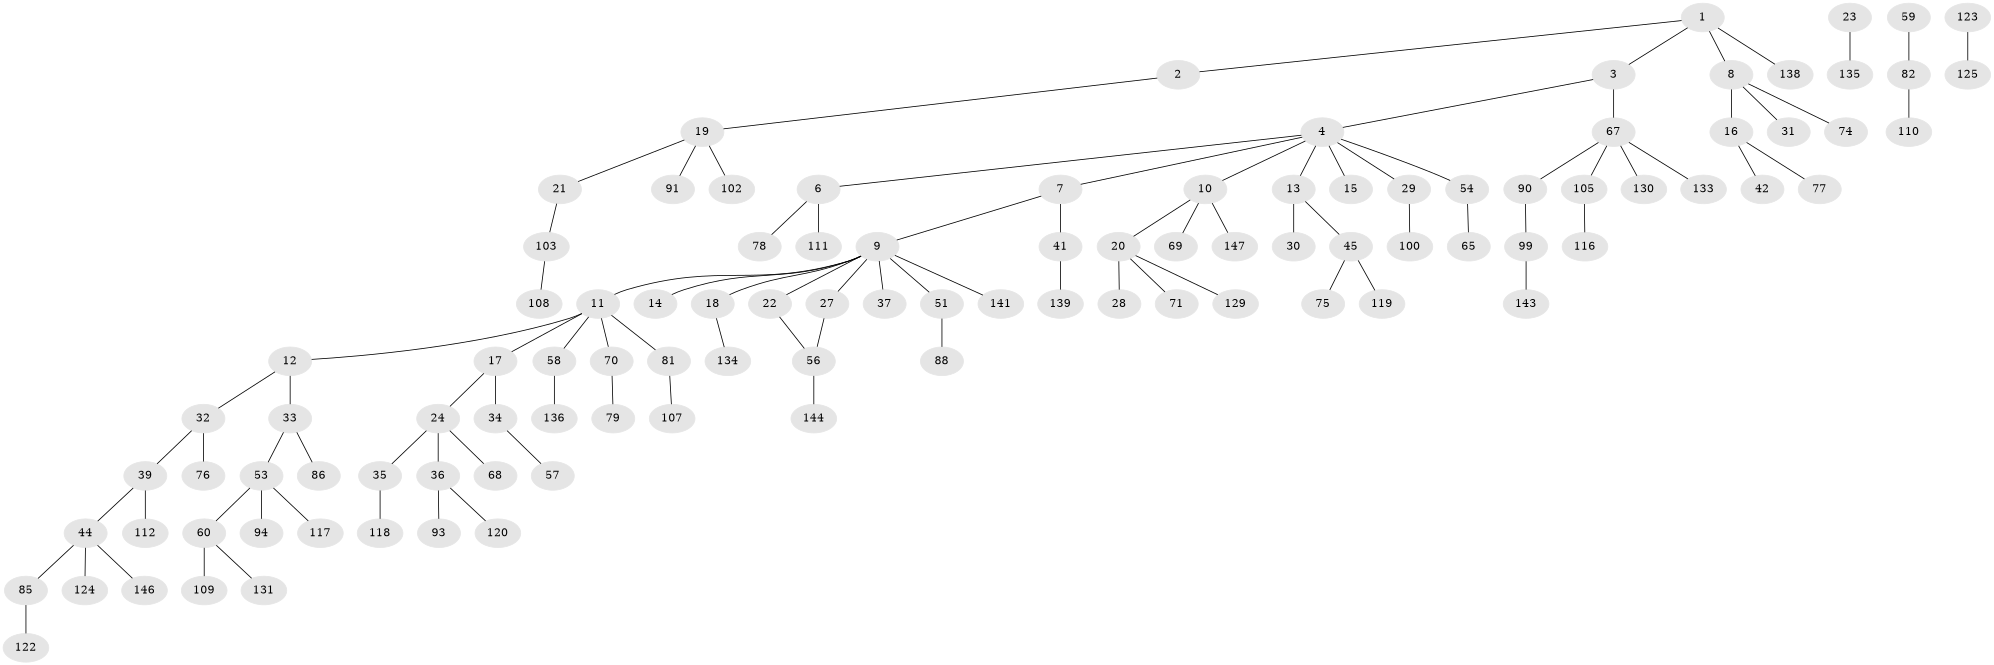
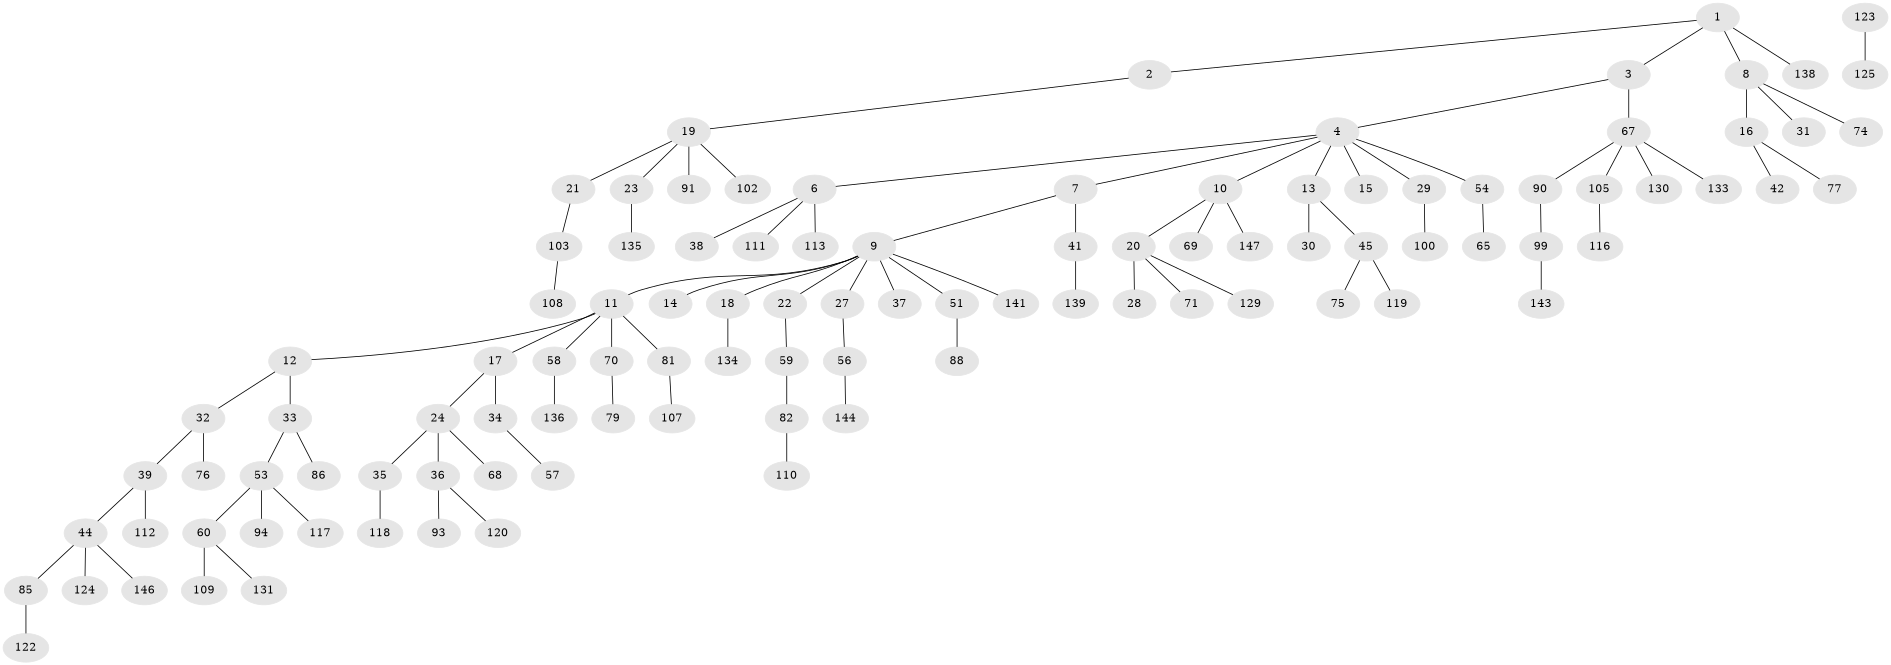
edge "19" -- "23": added
node "78": label "78" -> "38"
node "113": added
edge "22" -- "56": now "22" -- "59"
